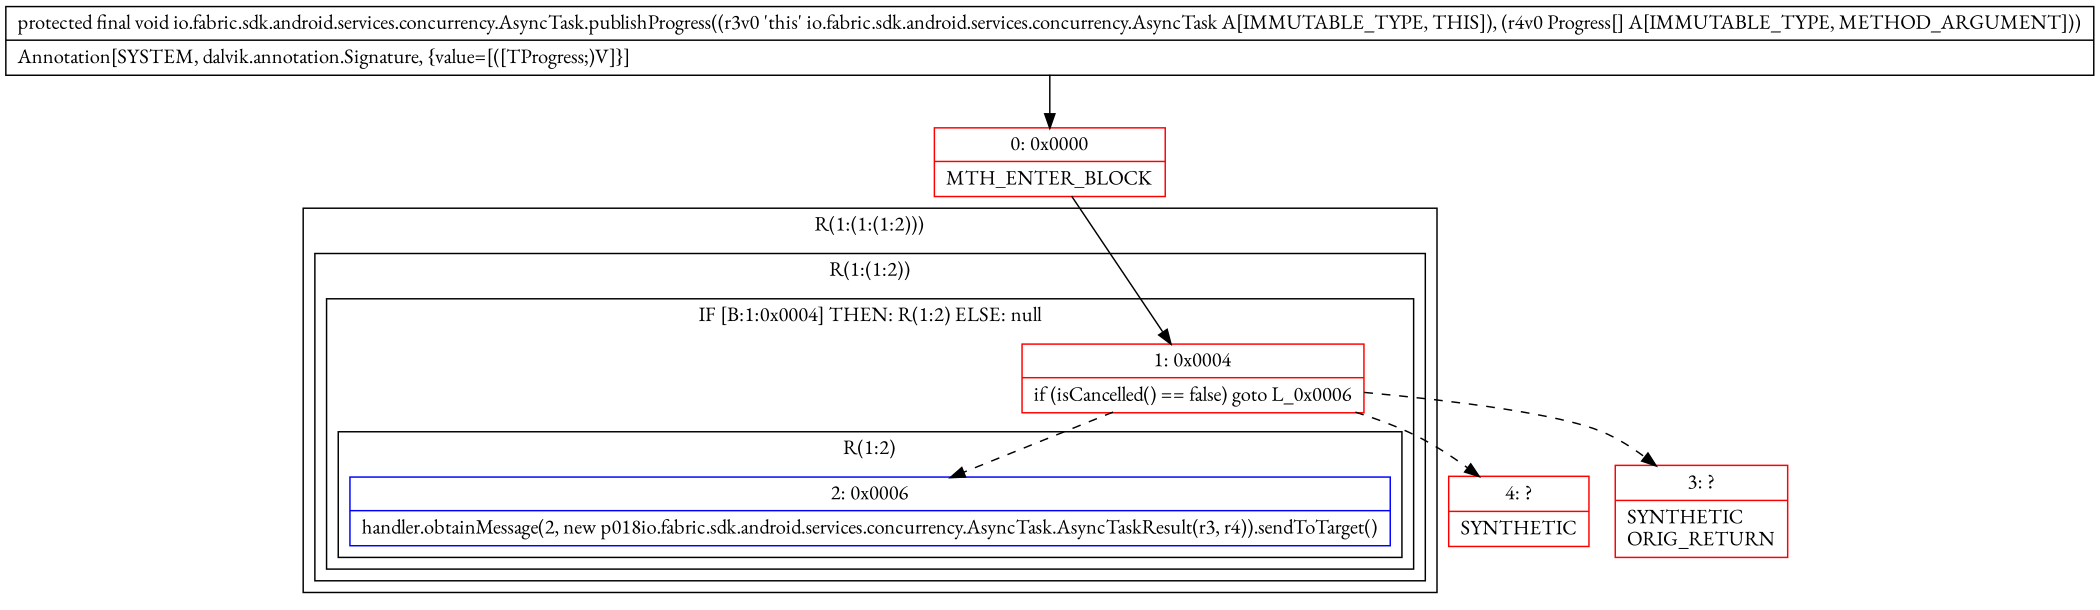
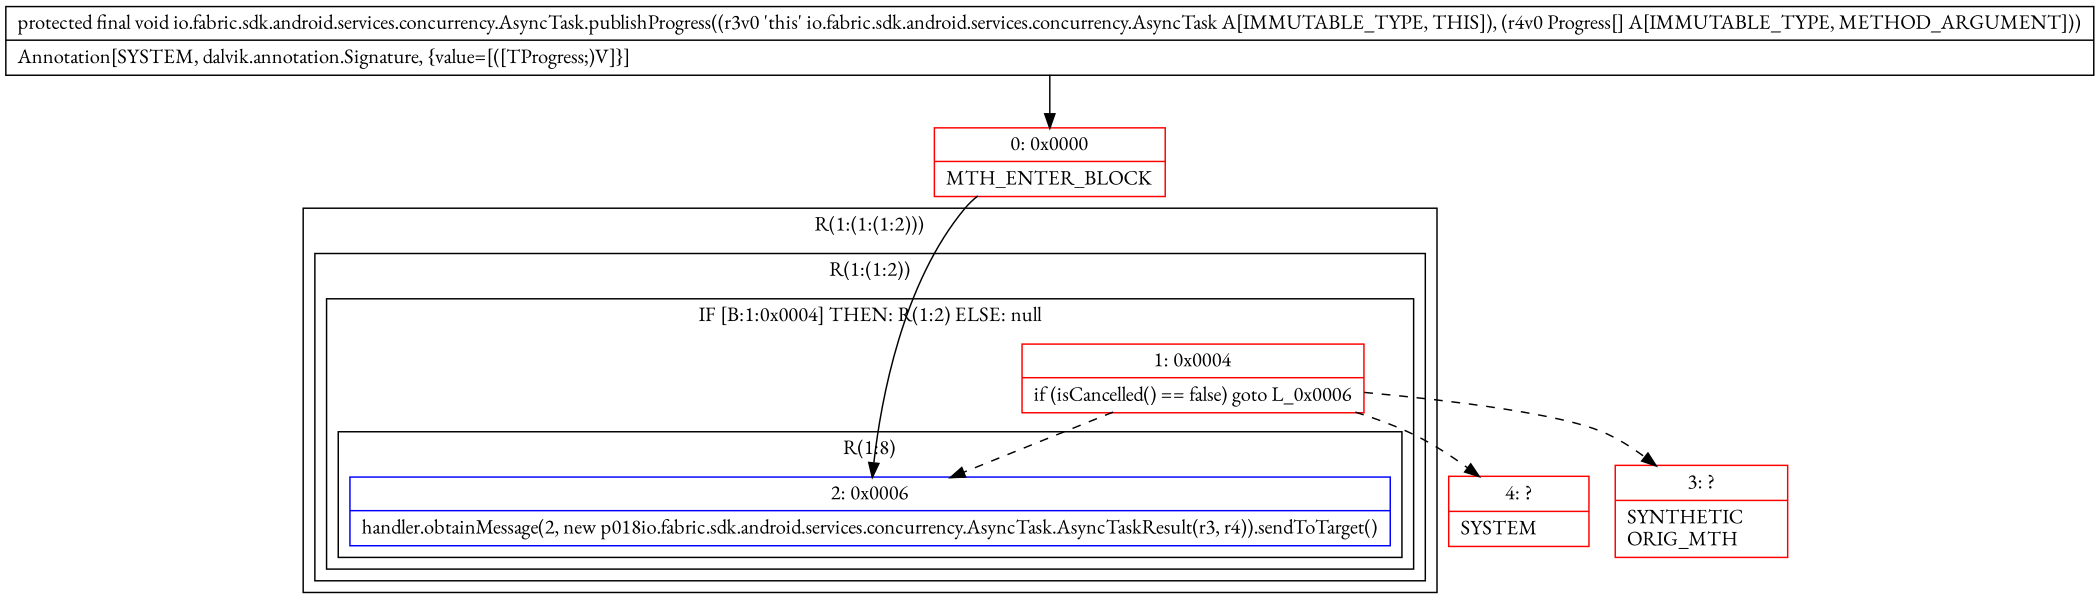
edge "0: 0x0000" -> "1: 0x0004": now "0: 0x0000" -> "2: 0x0006"
cluster "R(1:2)": label "R(1:2)" -> "R(1:8)"
node "4: ?": text "SYNTHETIC" -> "SYSTEM"
node "3: ?": text "ORIG_RETURN" -> "ORIG_MTH"
